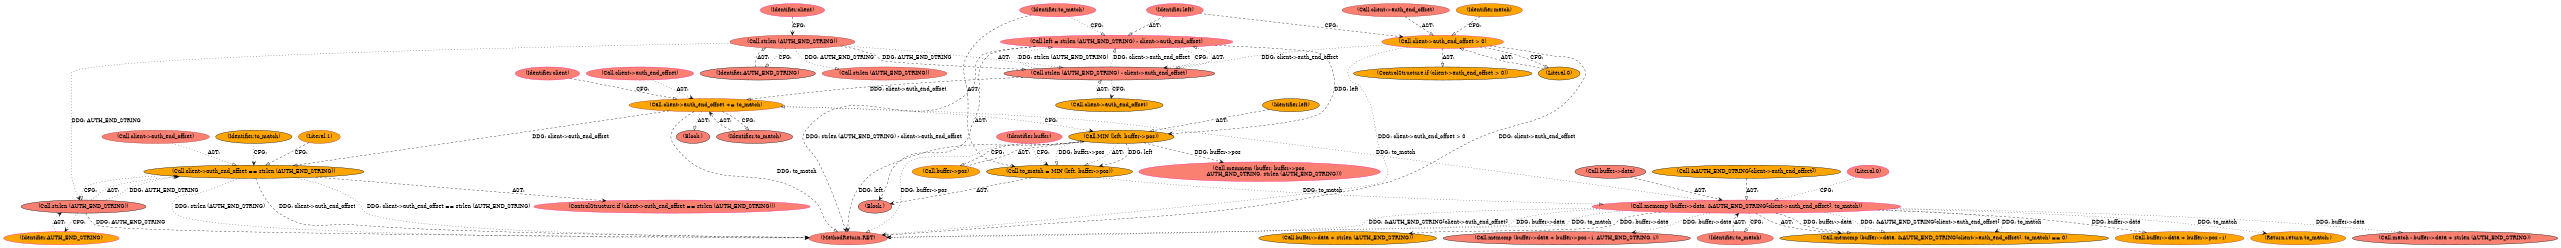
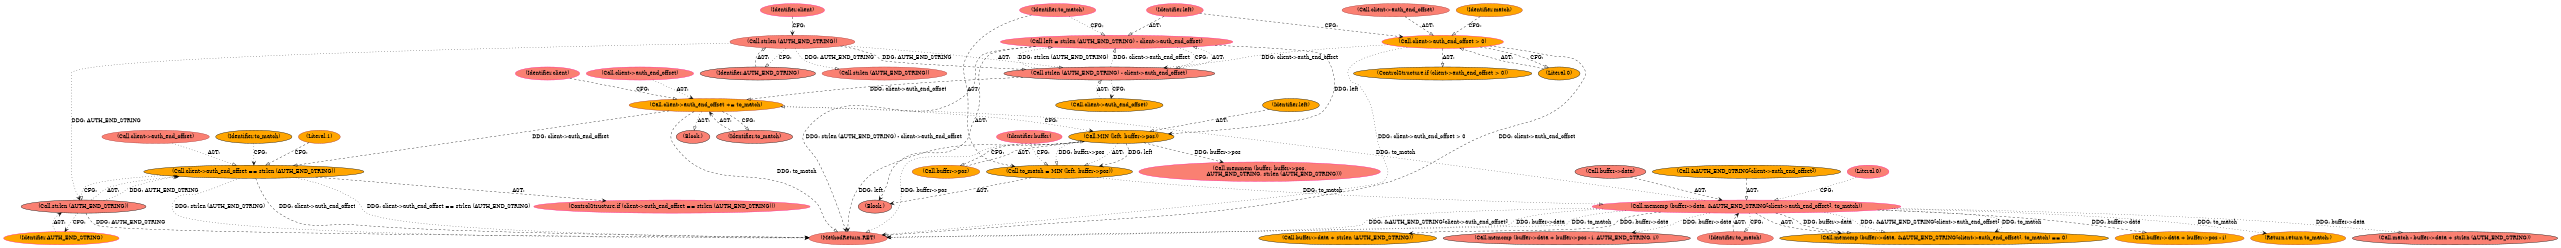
edge "(Identifier,buffer)" -> "(Call,to_match = MIN (left, buffer->pos))": arrowhead vee -> onormal
